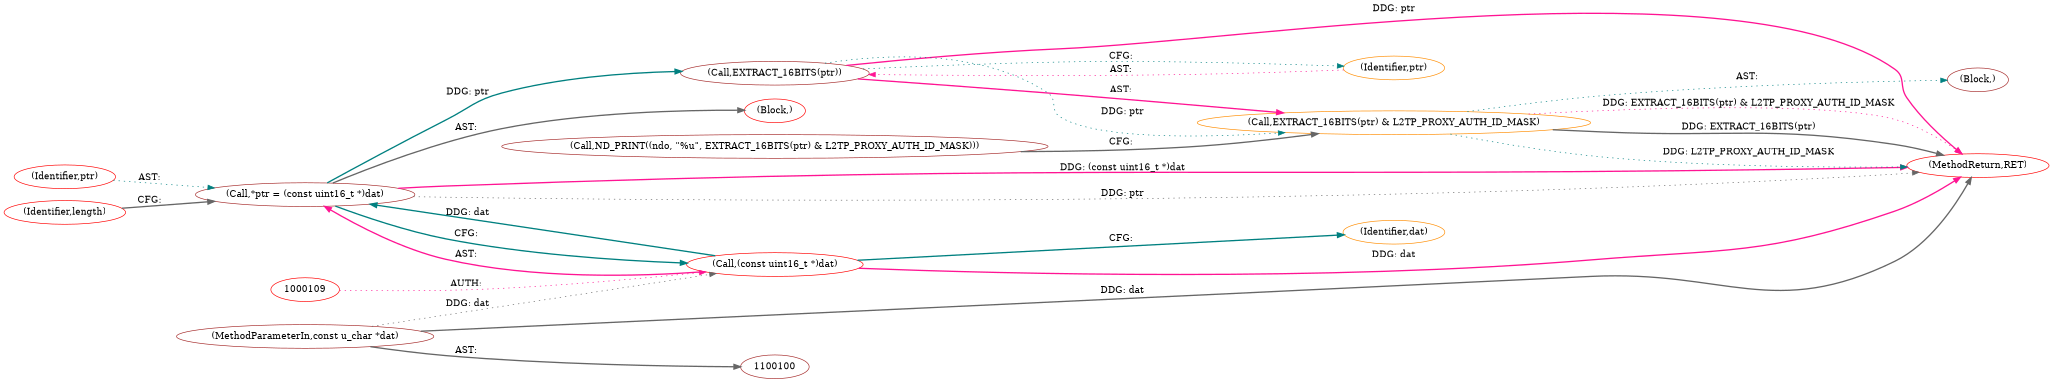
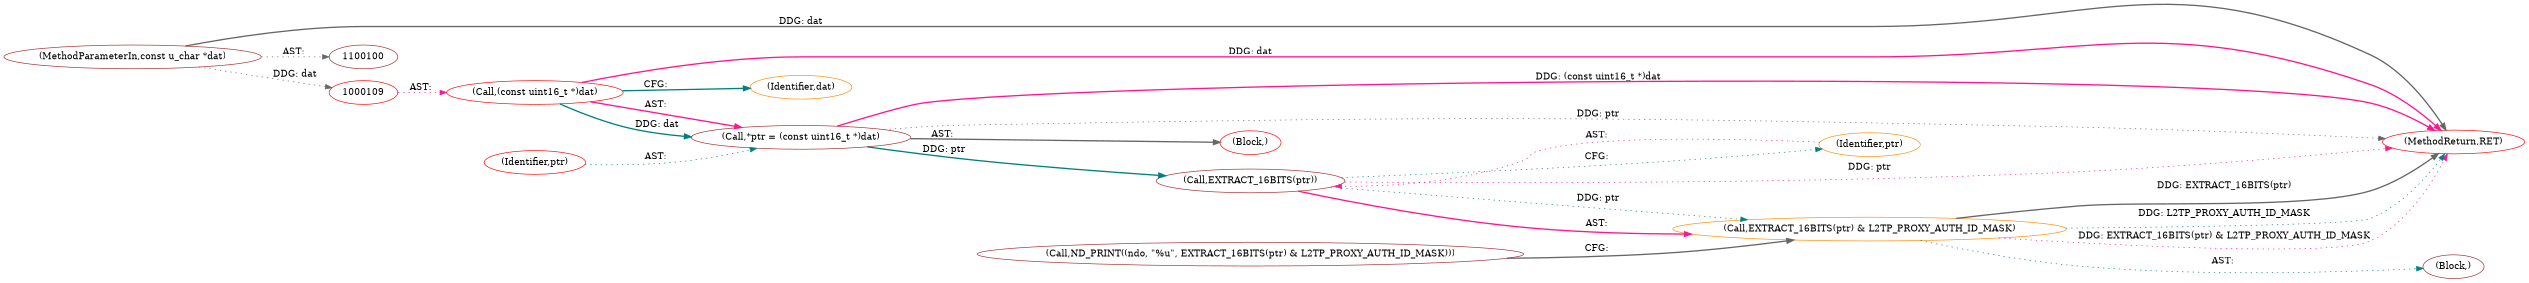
edge "(Call,EXTRACT_16BITS(ptr))" -> "(MethodReturn,RET)": style bold -> dotted
node "(Identifier,length)": removed
edge "(Call,*ptr = (const uint16_t *)dat)" -> "(Call,(const uint16_t *)dat)": removed, label "CFG:"
edge "1000109" -> "(Call,(const uint16_t *)dat)": label "AUTH: " -> "AST: "
edge "(MethodParameterIn,const u_char *dat)" -> "(Call,(const uint16_t *)dat)": now "(MethodParameterIn,const u_char *dat)" -> "1000109"
edge "(MethodParameterIn,const u_char *dat)" -> "1100100": style bold -> dotted
